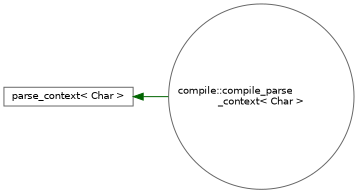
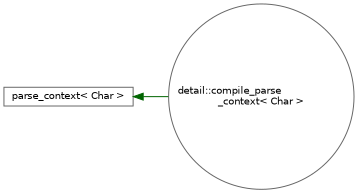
node "compile::compile_parse _context< Char >": label "compile::compile_parse _context< Char >" -> "detail::compile_parse _context< Char >"
